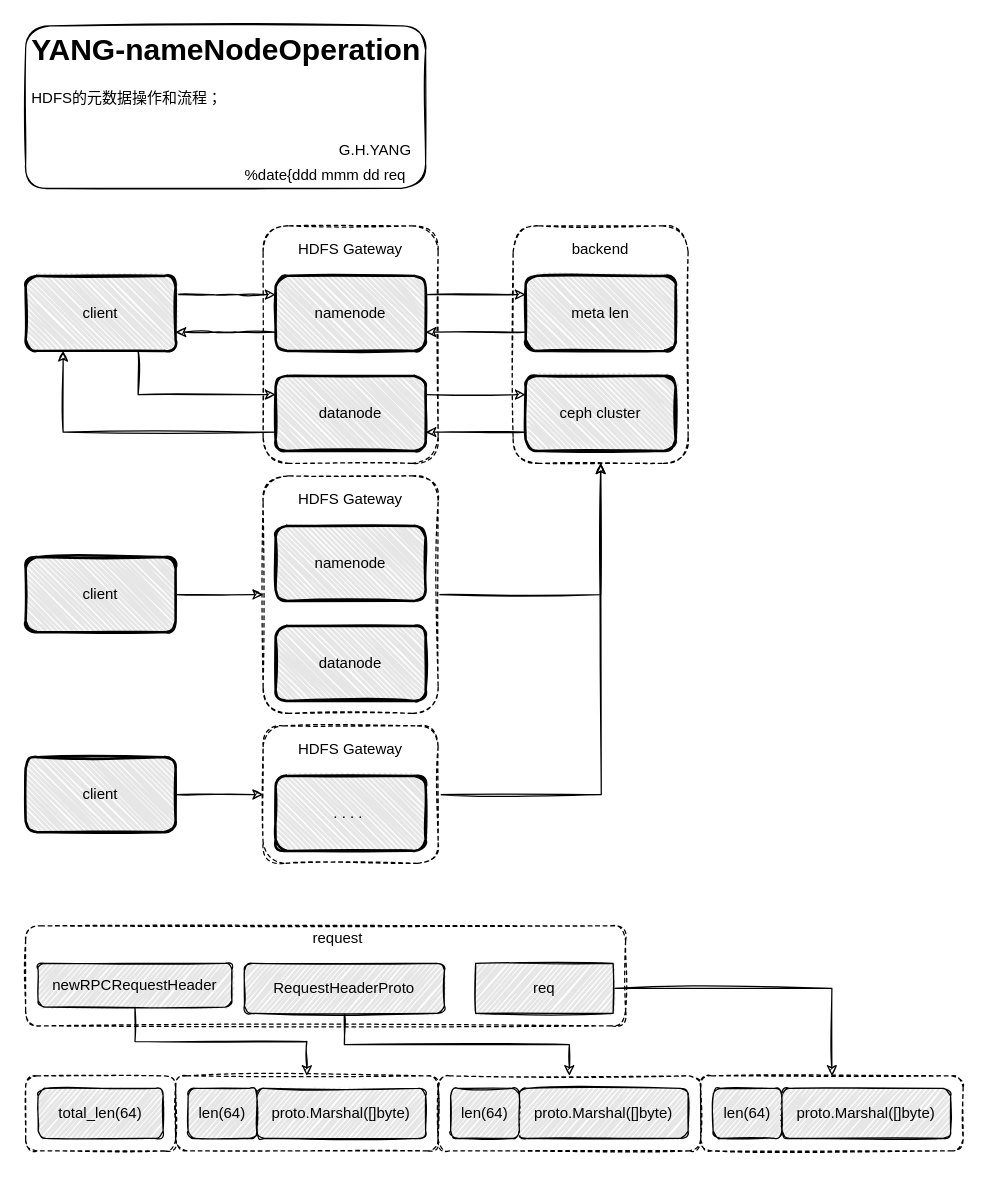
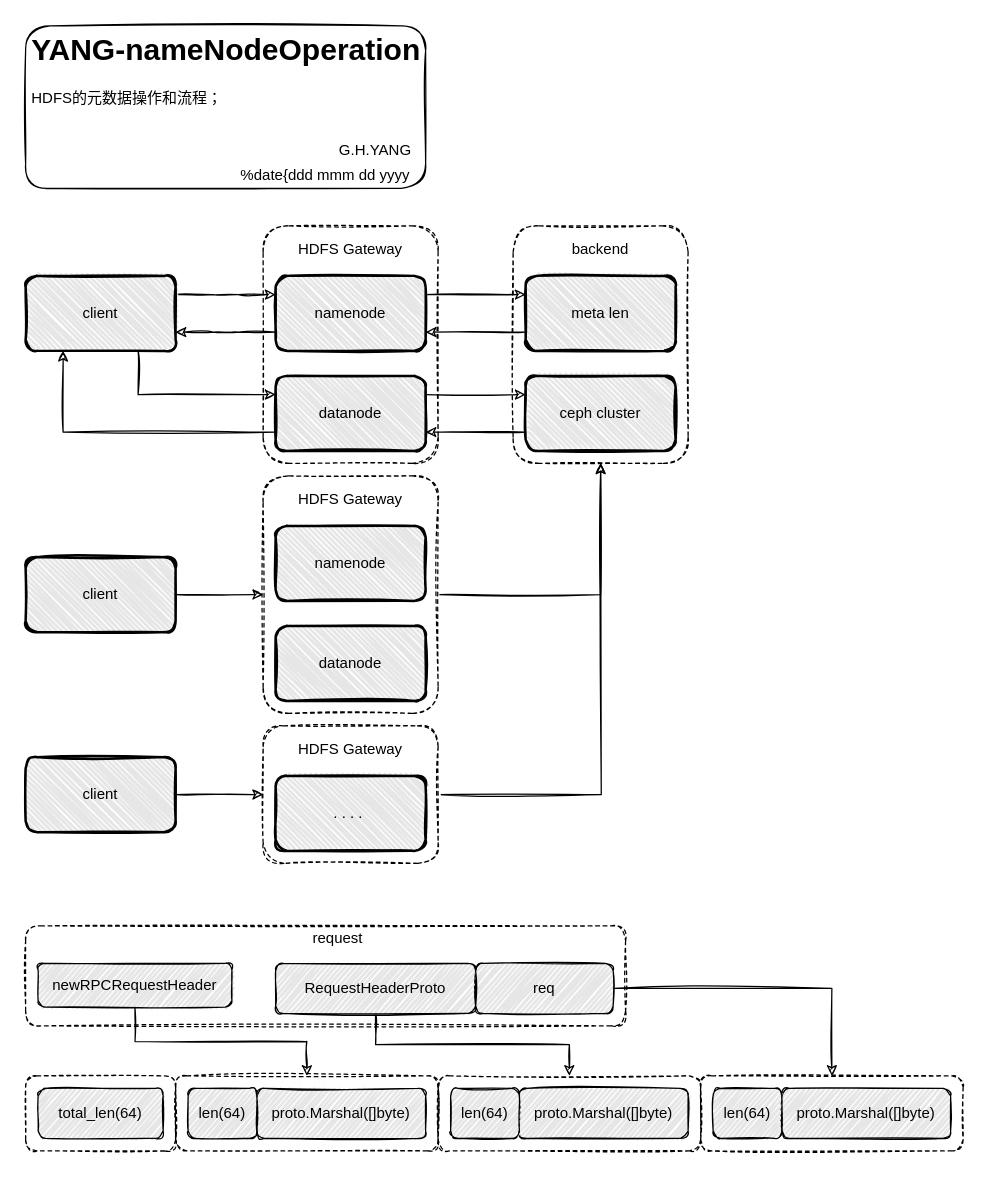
node "%date{ddd mmm dd req HH:MM:ss}%": label "%date{ddd mmm dd req HH:MM:ss}%" -> "%date{ddd mmm dd yyyy HH:MM:ss}%"
node "RequestHeaderProto": moved (344, 988) -> (376, 988)
node "req": shape rectangle -> rounded rectangle
